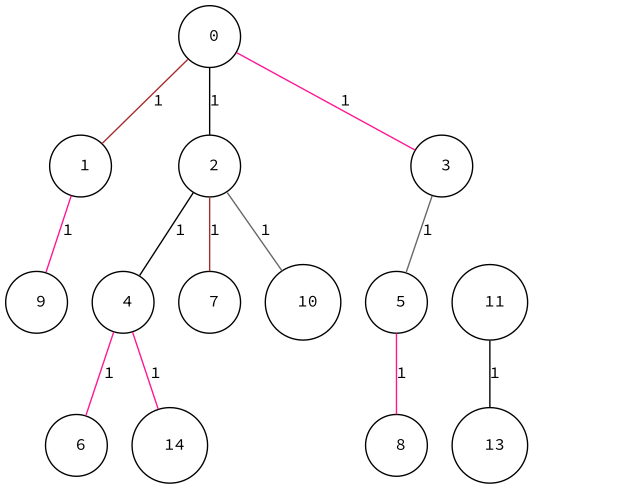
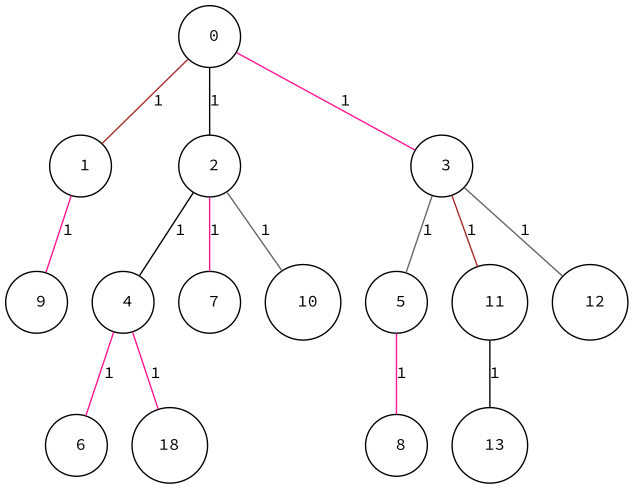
edge "3" -- "11": added, label "1"
edge "2" -- "7": color brown -> deeppink
node "12": added
node "14": label "14" -> "18"
